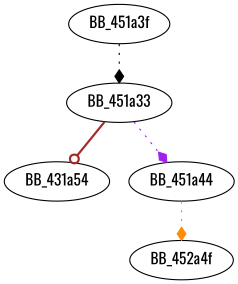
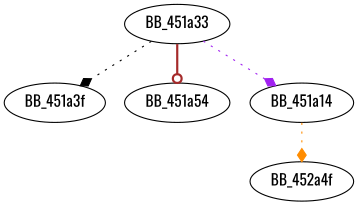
edge "BB_451a3f" -> "BB_451a33": reversed
node "BB_431a54": label "BB_431a54" -> "BB_451a54"
node "BB_451a44": label "BB_451a44" -> "BB_451a14"
